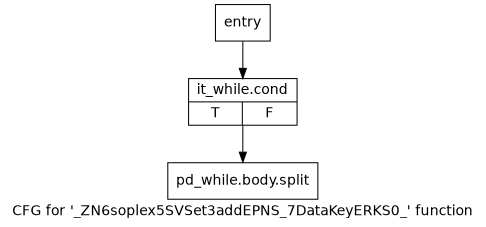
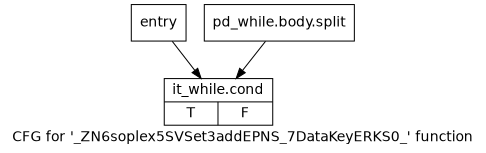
edge "it_while.cond" -> "pd_while.body.split": reversed
